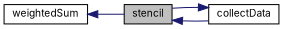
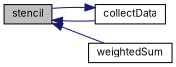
edge "stencil" -> "weightedSum": reversed
